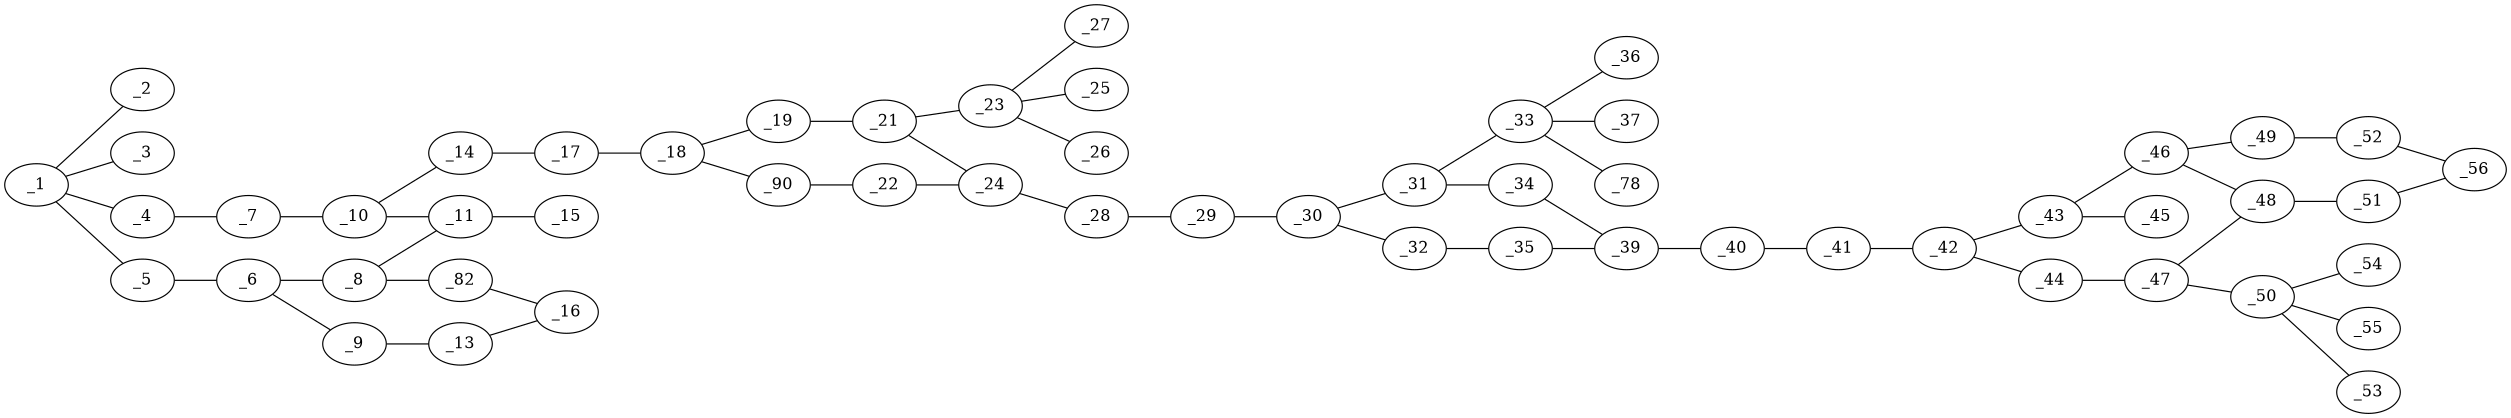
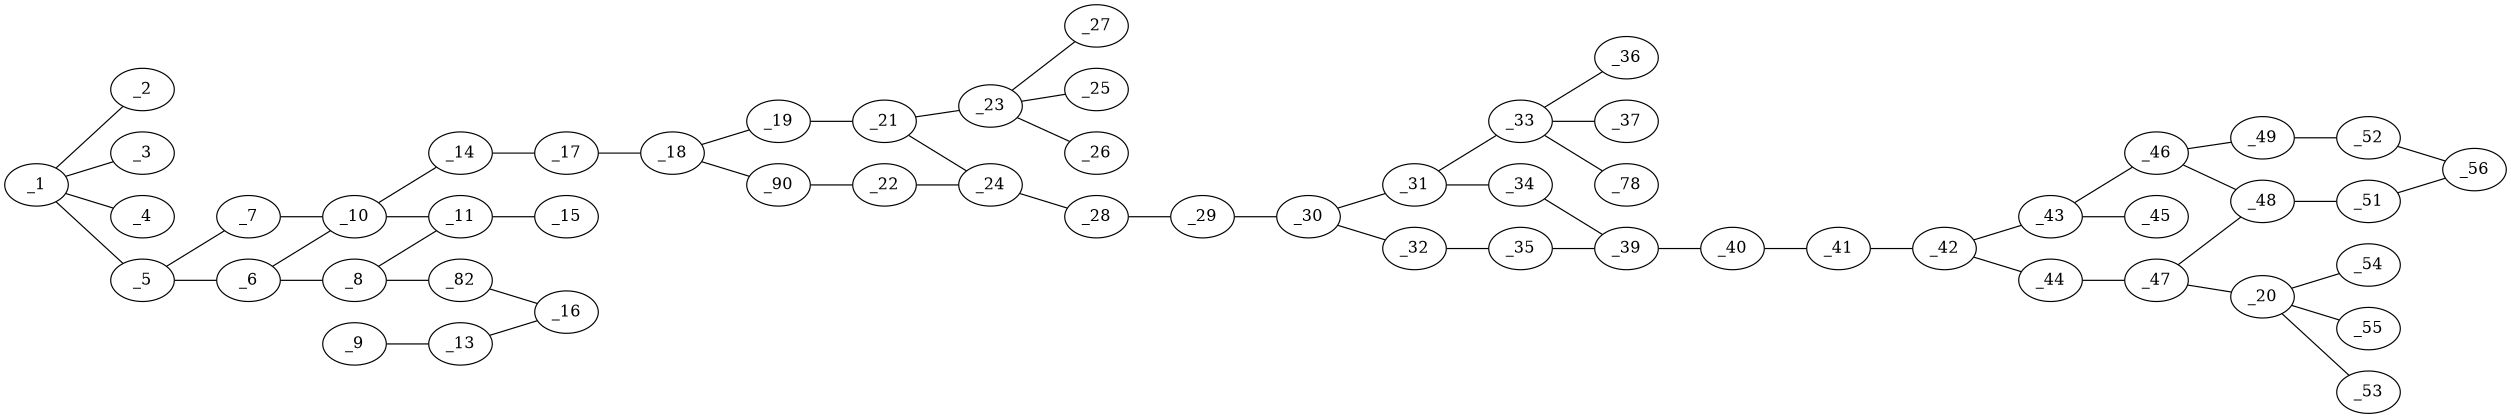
edge "_4" -- "_7": now "_5" -- "_7"
node "_50": label "_50" -> "_20"
edge "_6" -- "_9": now "_6" -- "_10"
